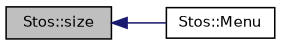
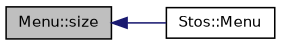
node "Stos::size": label "Stos::size" -> "Menu::size"
